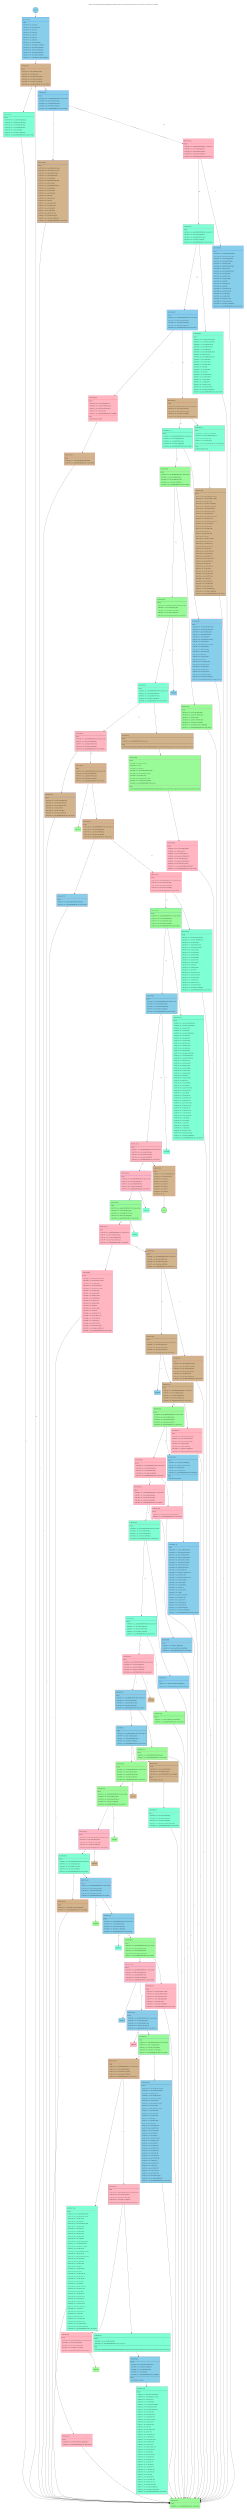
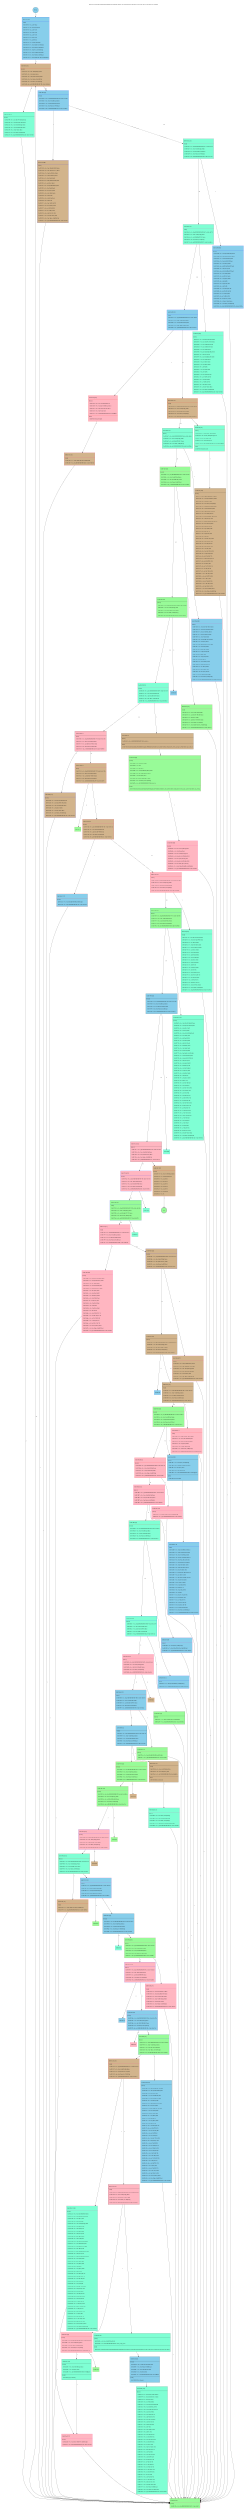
node "0x40164c [22]": fillcolor lightpink -> aquamarine
node "0x4022e1 [12]": added
